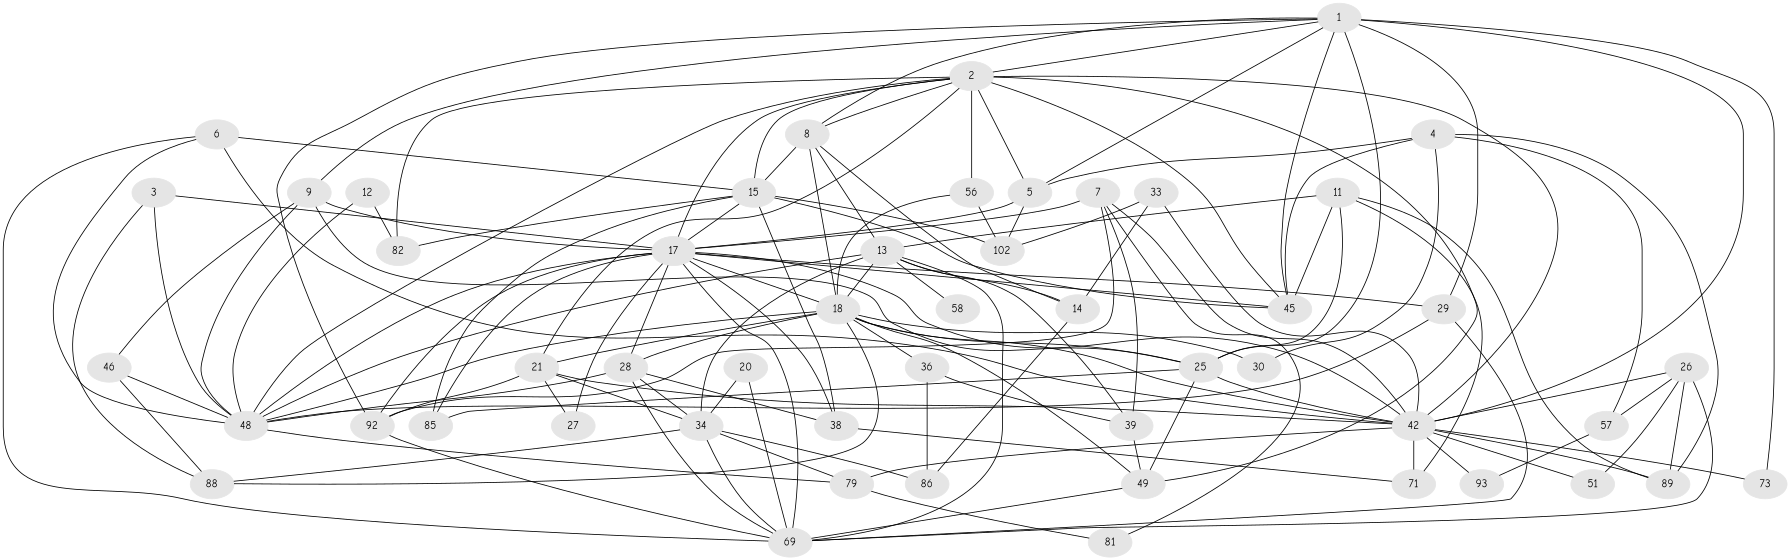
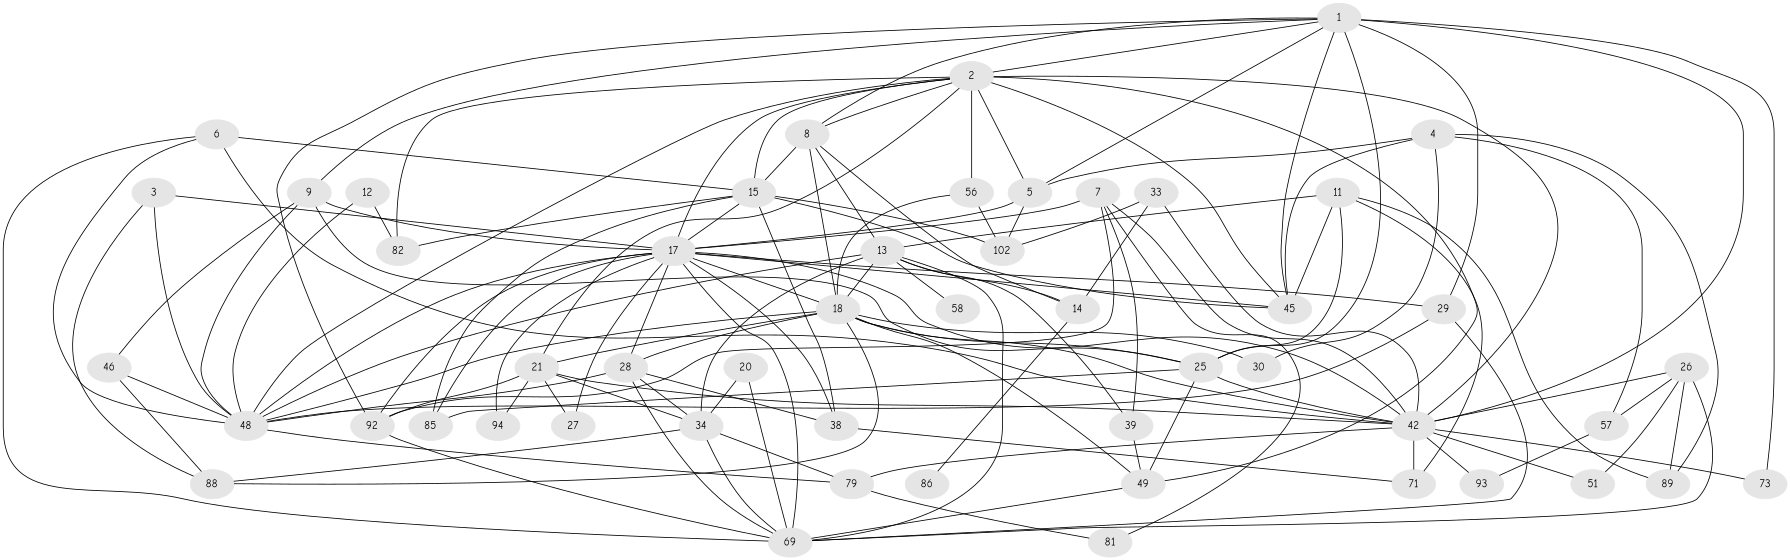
node "36": removed
node "94": added
edge "42" -- "89": removed
edge "34" -- "86": removed
